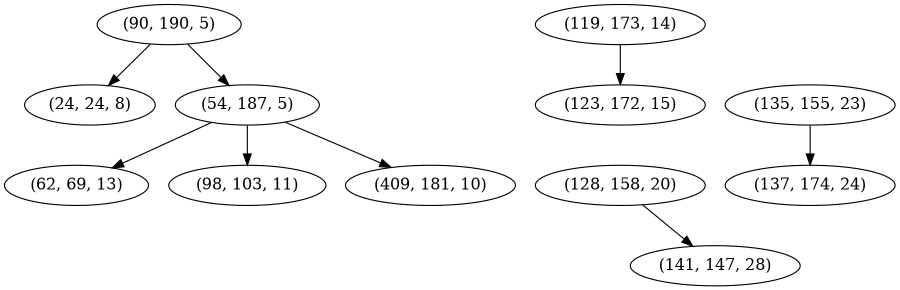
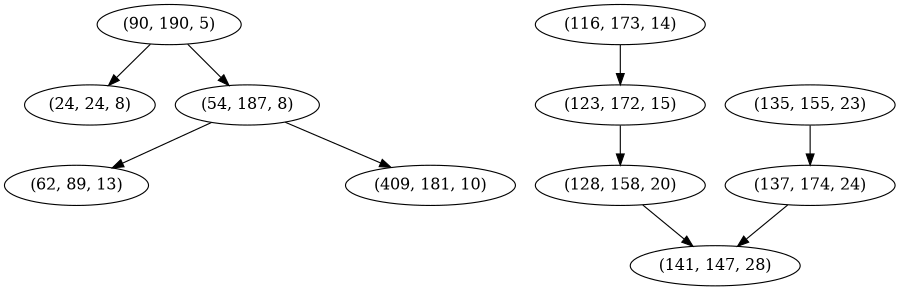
node "(119, 173, 14)": label "(119, 173, 14)" -> "(116, 173, 14)"
node "(54, 187, 5)": label "(54, 187, 5)" -> "(54, 187, 8)"
edge "(123, 172, 15)" -> "(128, 158, 20)": added
node "(62, 69, 13)": label "(62, 69, 13)" -> "(62, 89, 13)"
node "(98, 103, 11)": removed
edge "(137, 174, 24)" -> "(141, 147, 28)": added
